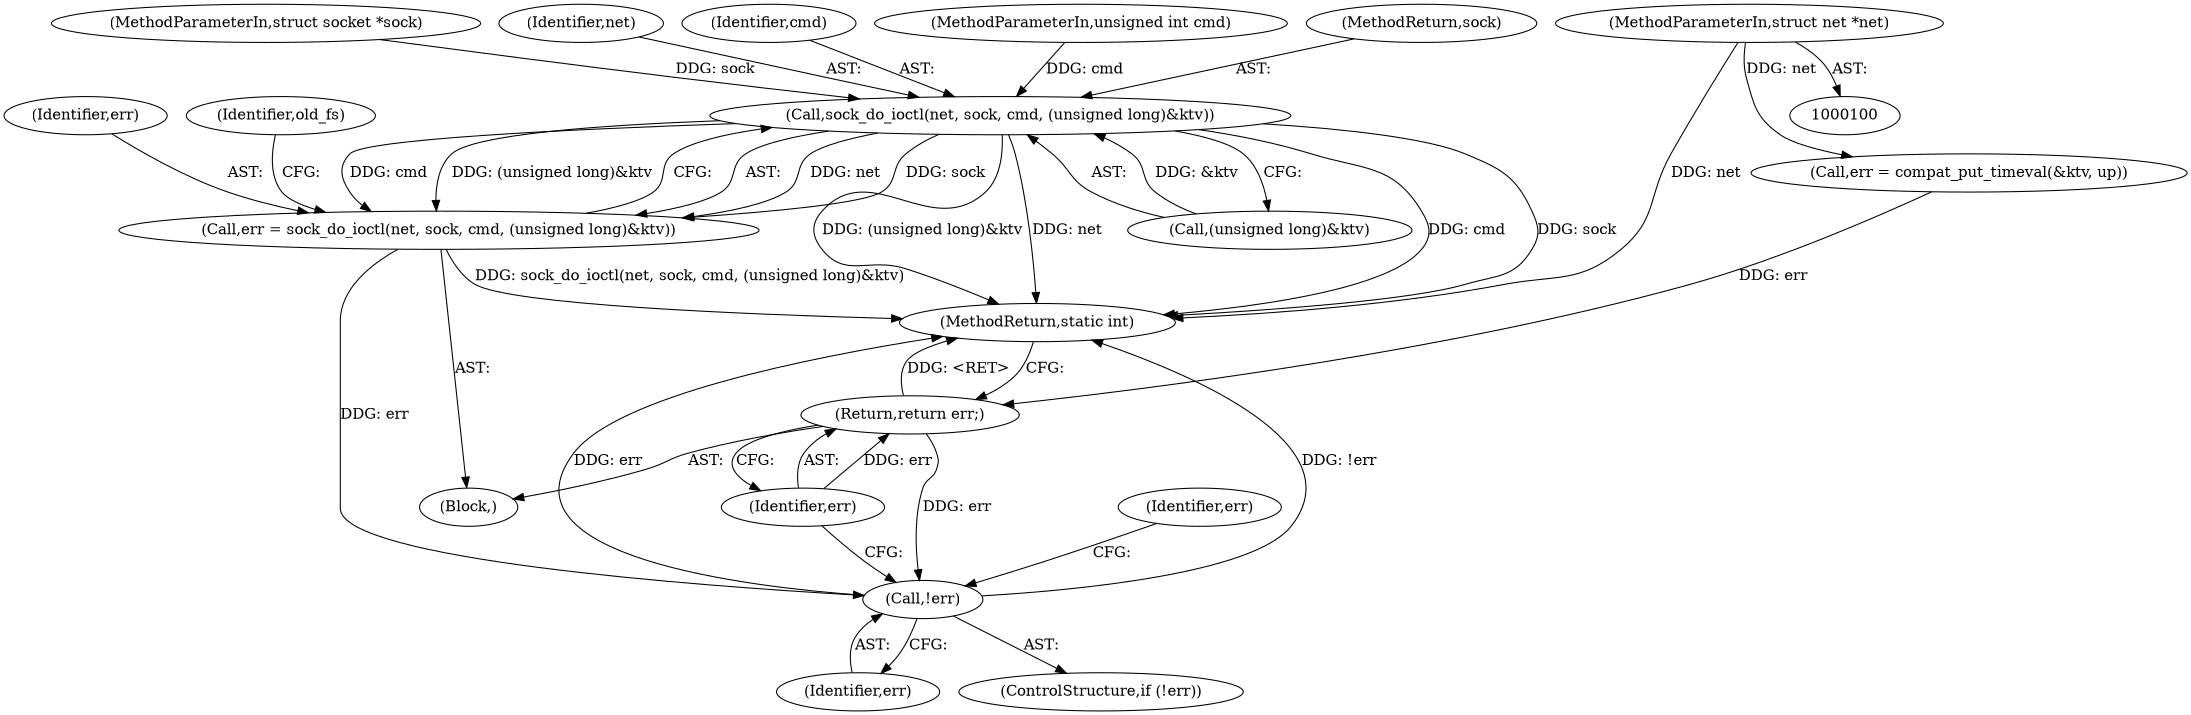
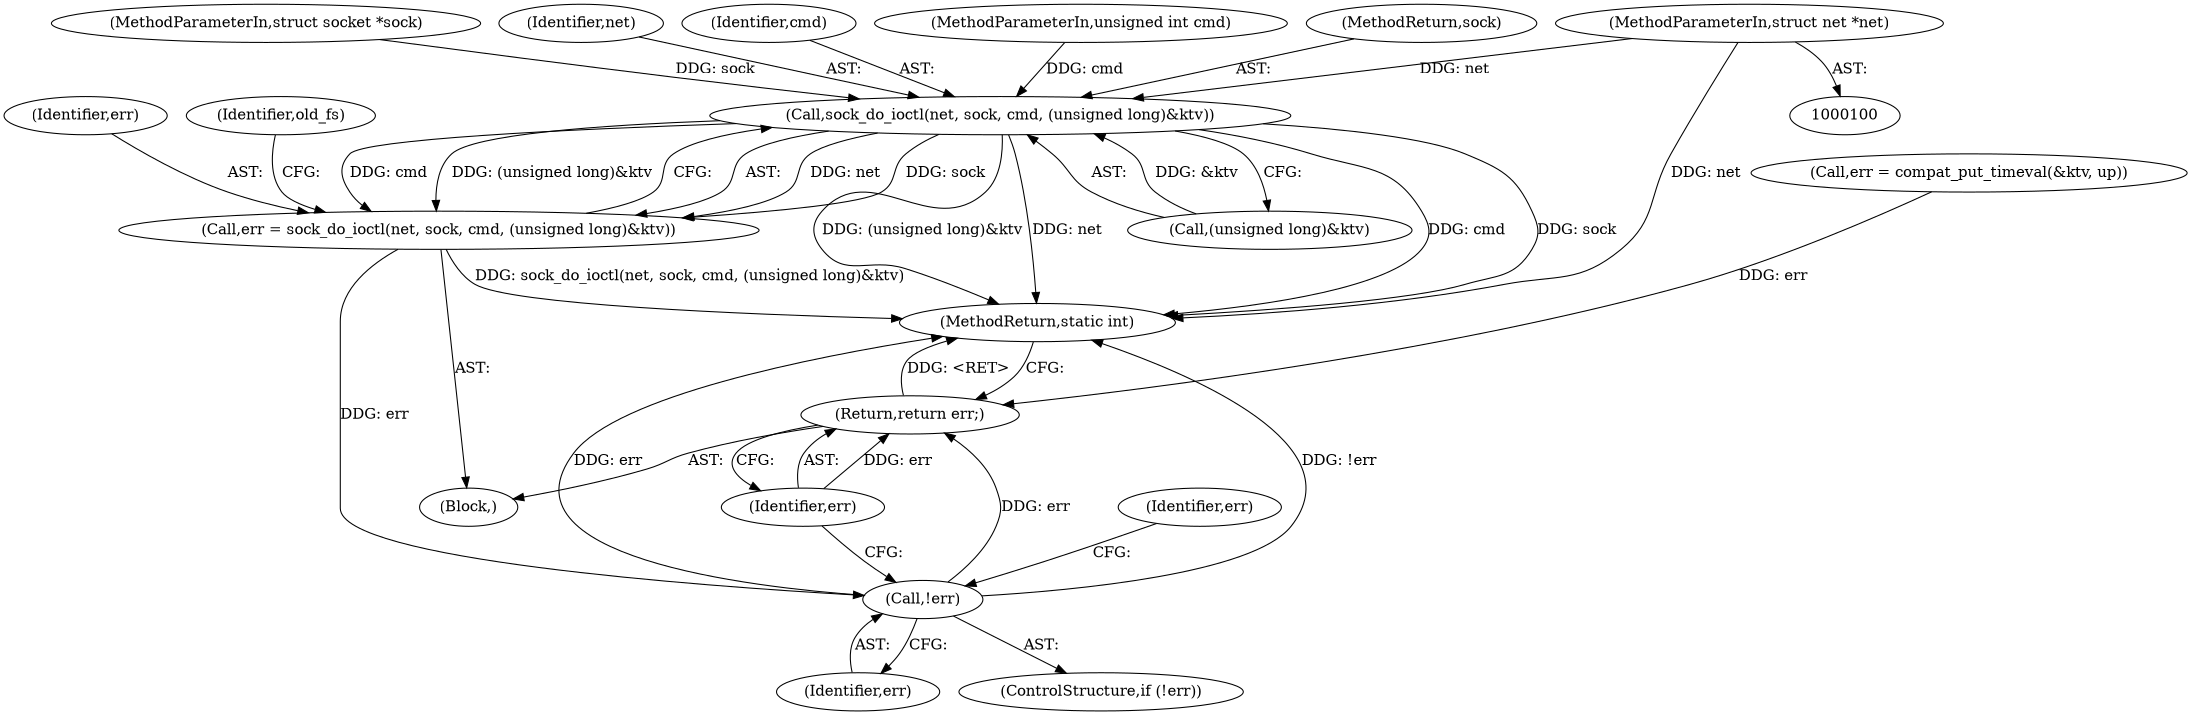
edge "(MethodParameterIn,struct net *net)" -> "(Call,err = compat_put_timeval(&ktv, up))": now "(MethodParameterIn,struct net *net)" -> "(Call,sock_do_ioctl(net, sock, cmd, (unsigned long)&ktv))"
edge "(Return,return err;)" -> "(Call,!err)": reversed
